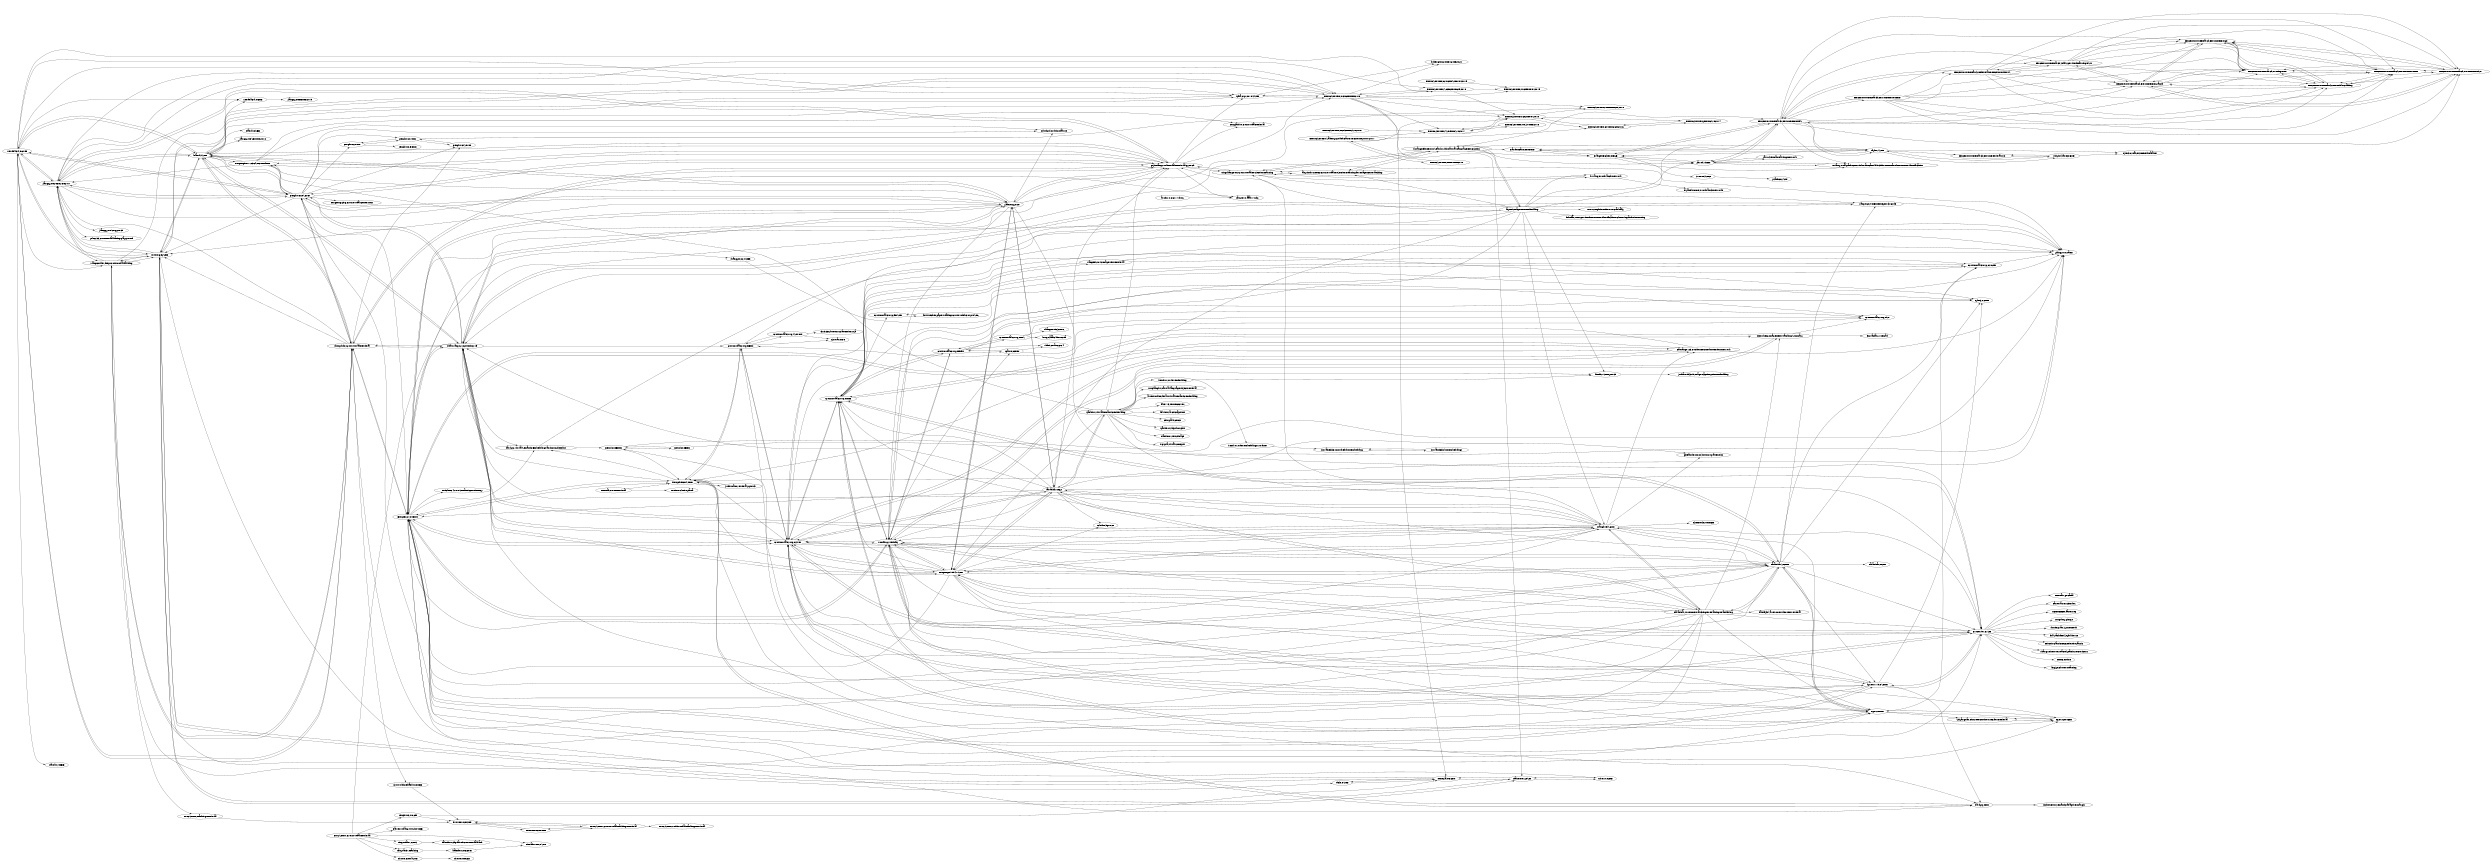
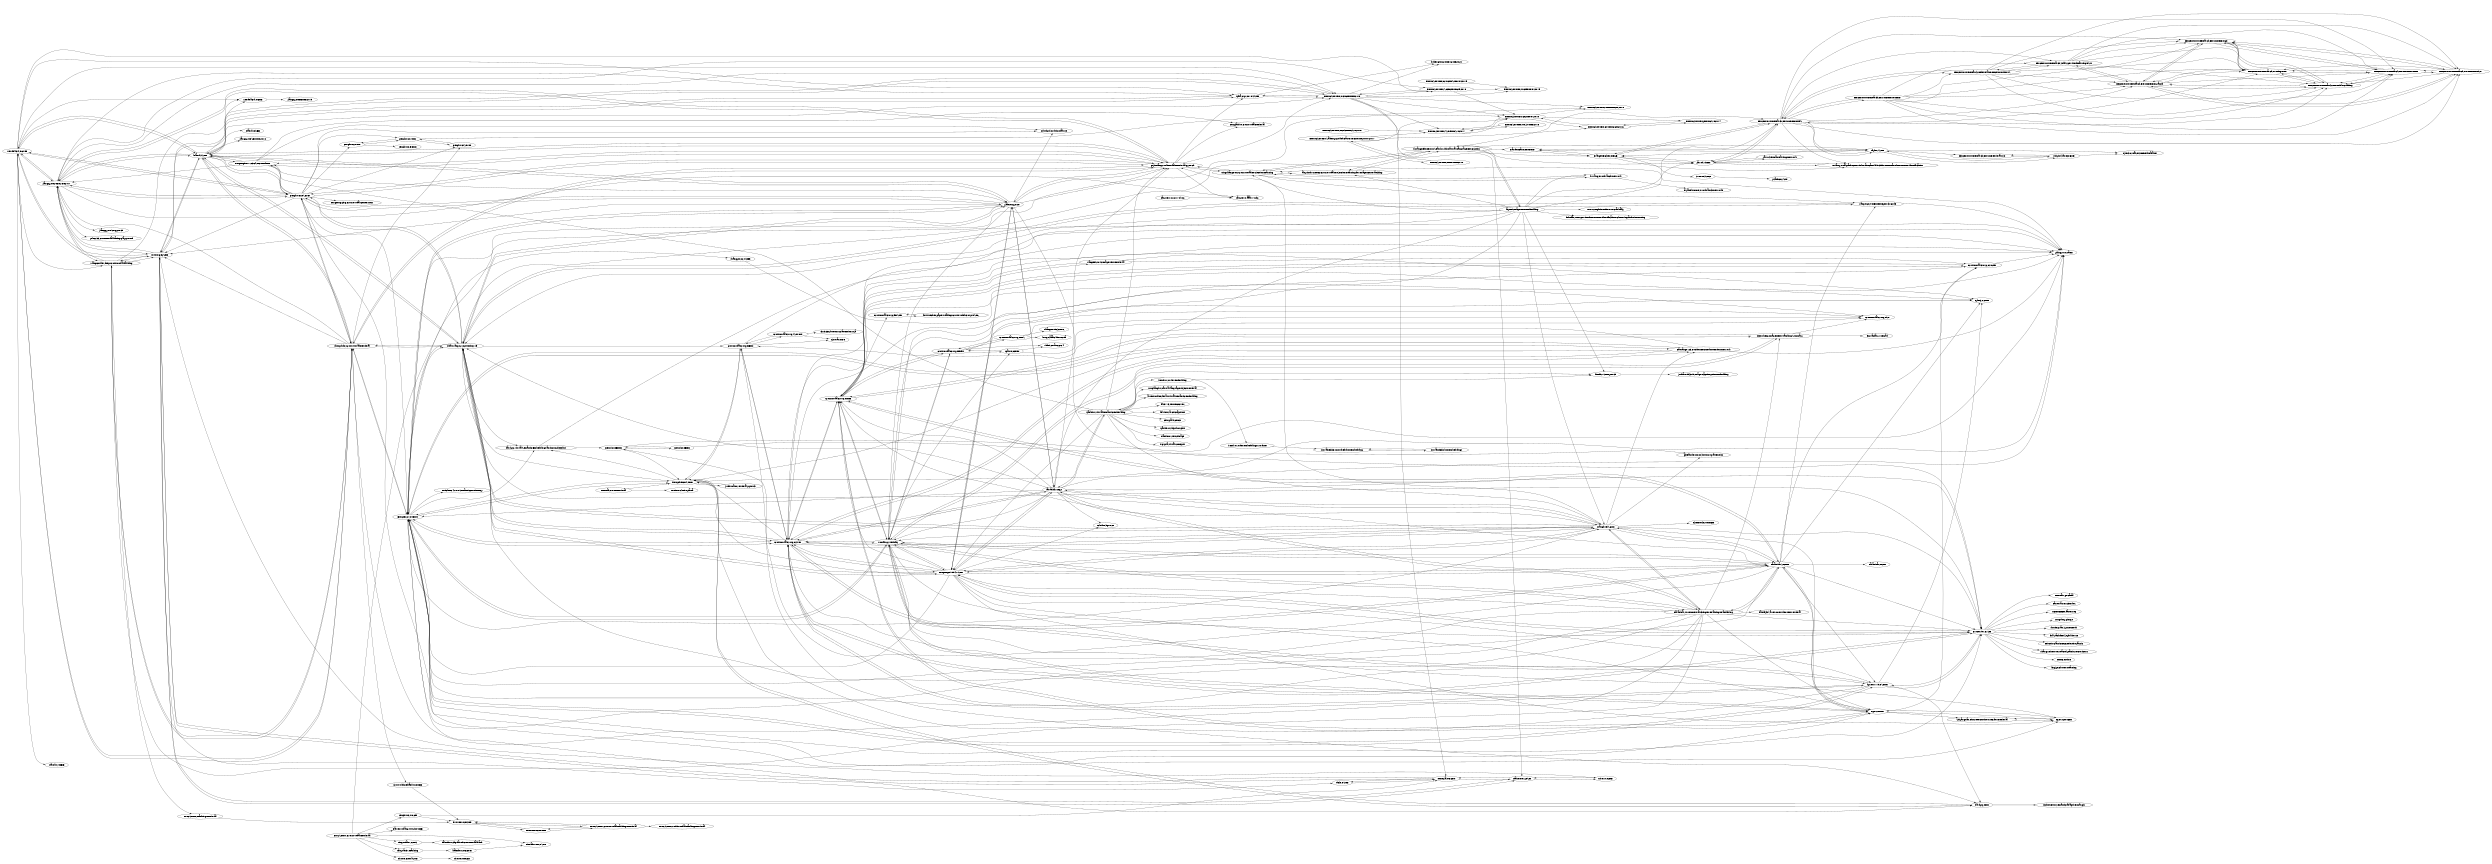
node "arctic10/cvpr17-dvsq": label "arctic10/cvpr17-dvsq" -> "caoyue10/cvpr17-dvsq"
